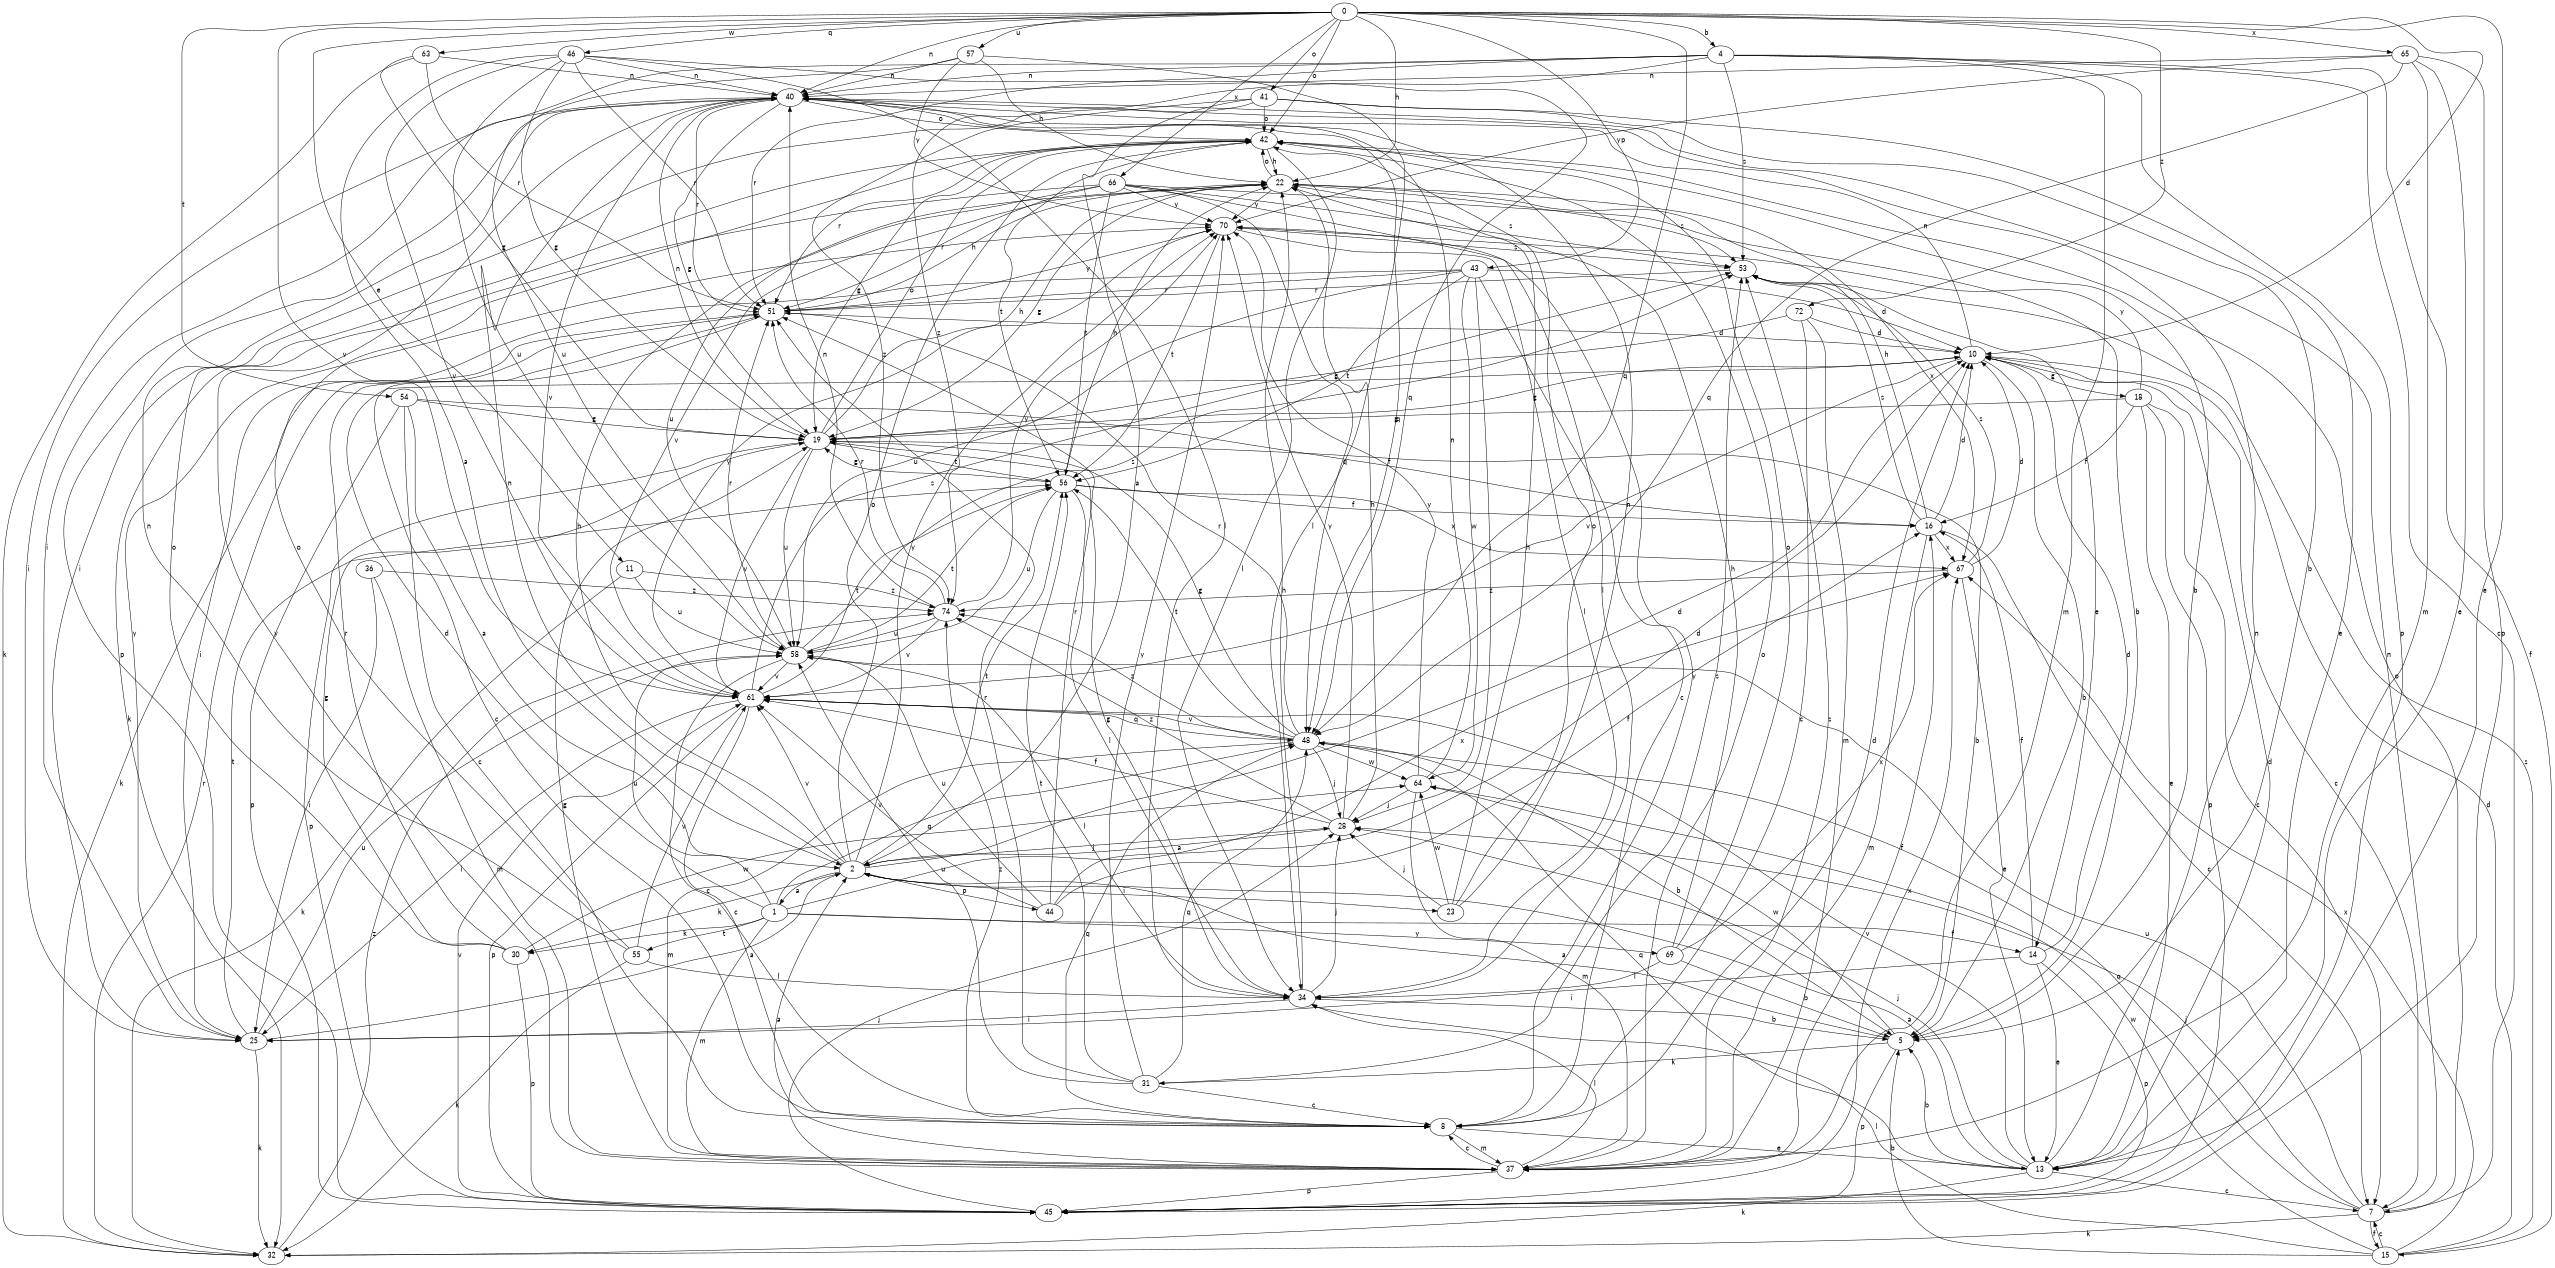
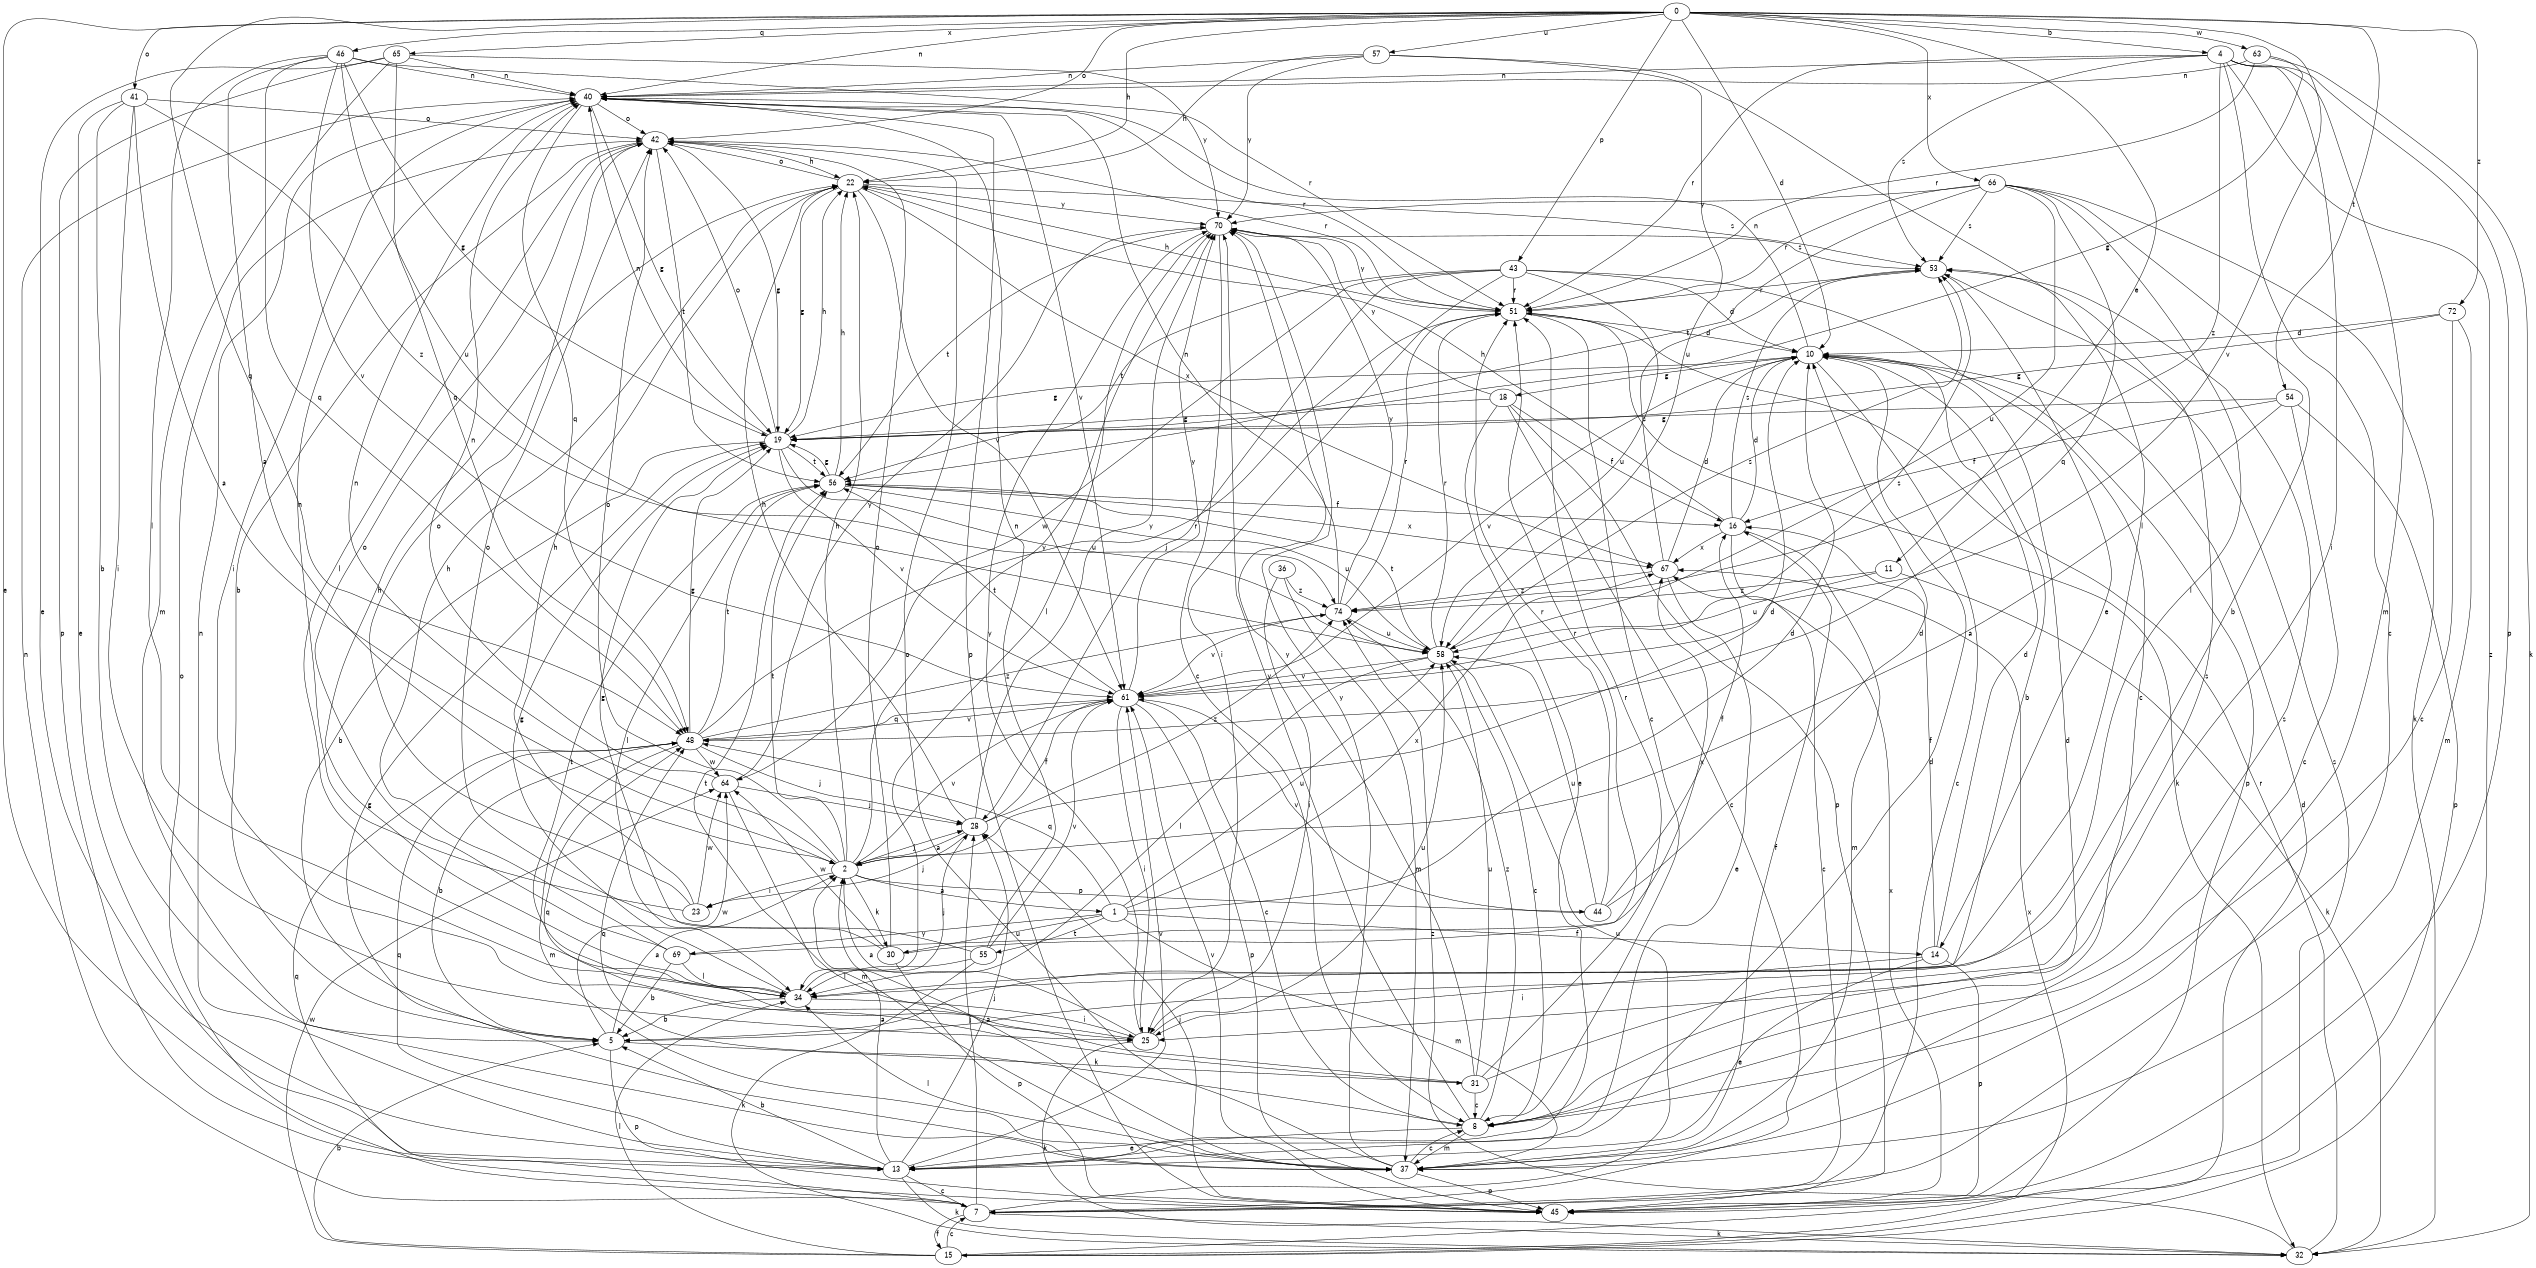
edge "4" -> "15": label "f" -> "z"
edge "70" -> "8": added, label "c"
edge "23" -> "28": reversed
edge "37" -> "40": now "37" -> "70"
edge "1" -> "30": label "k" -> "u"
edge "19" -> "45": now "10" -> "45"
